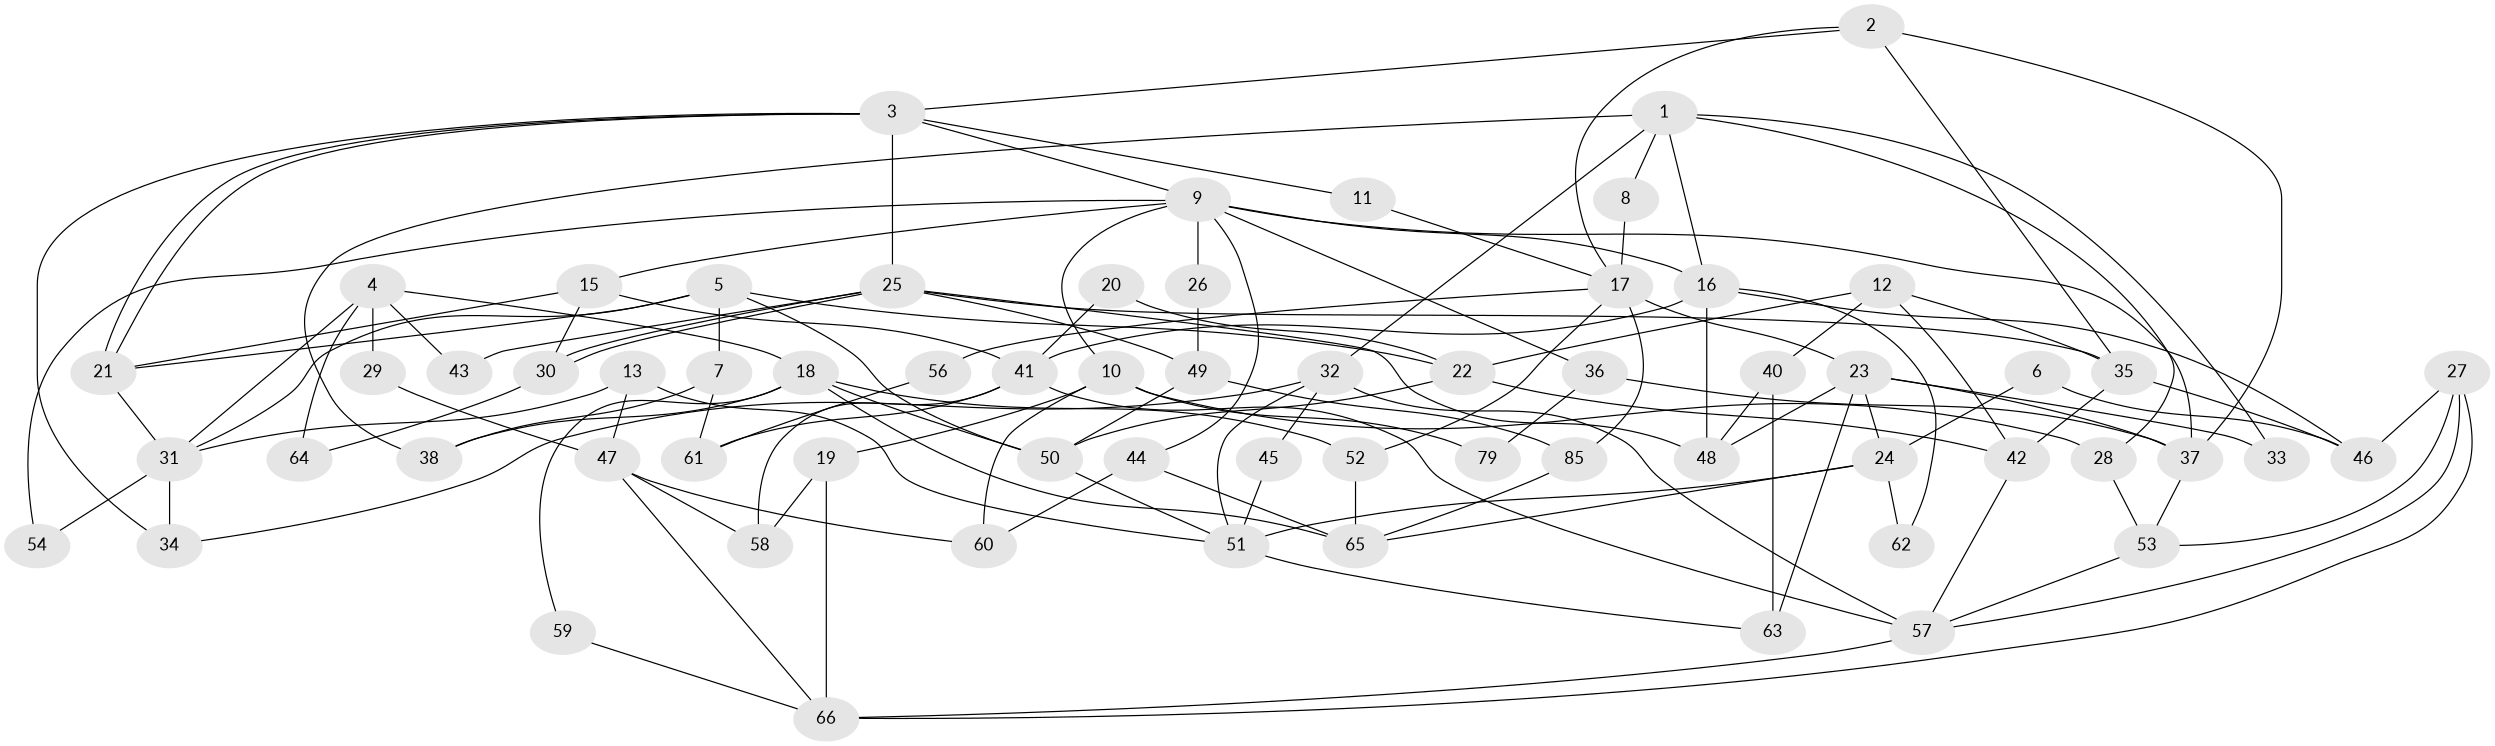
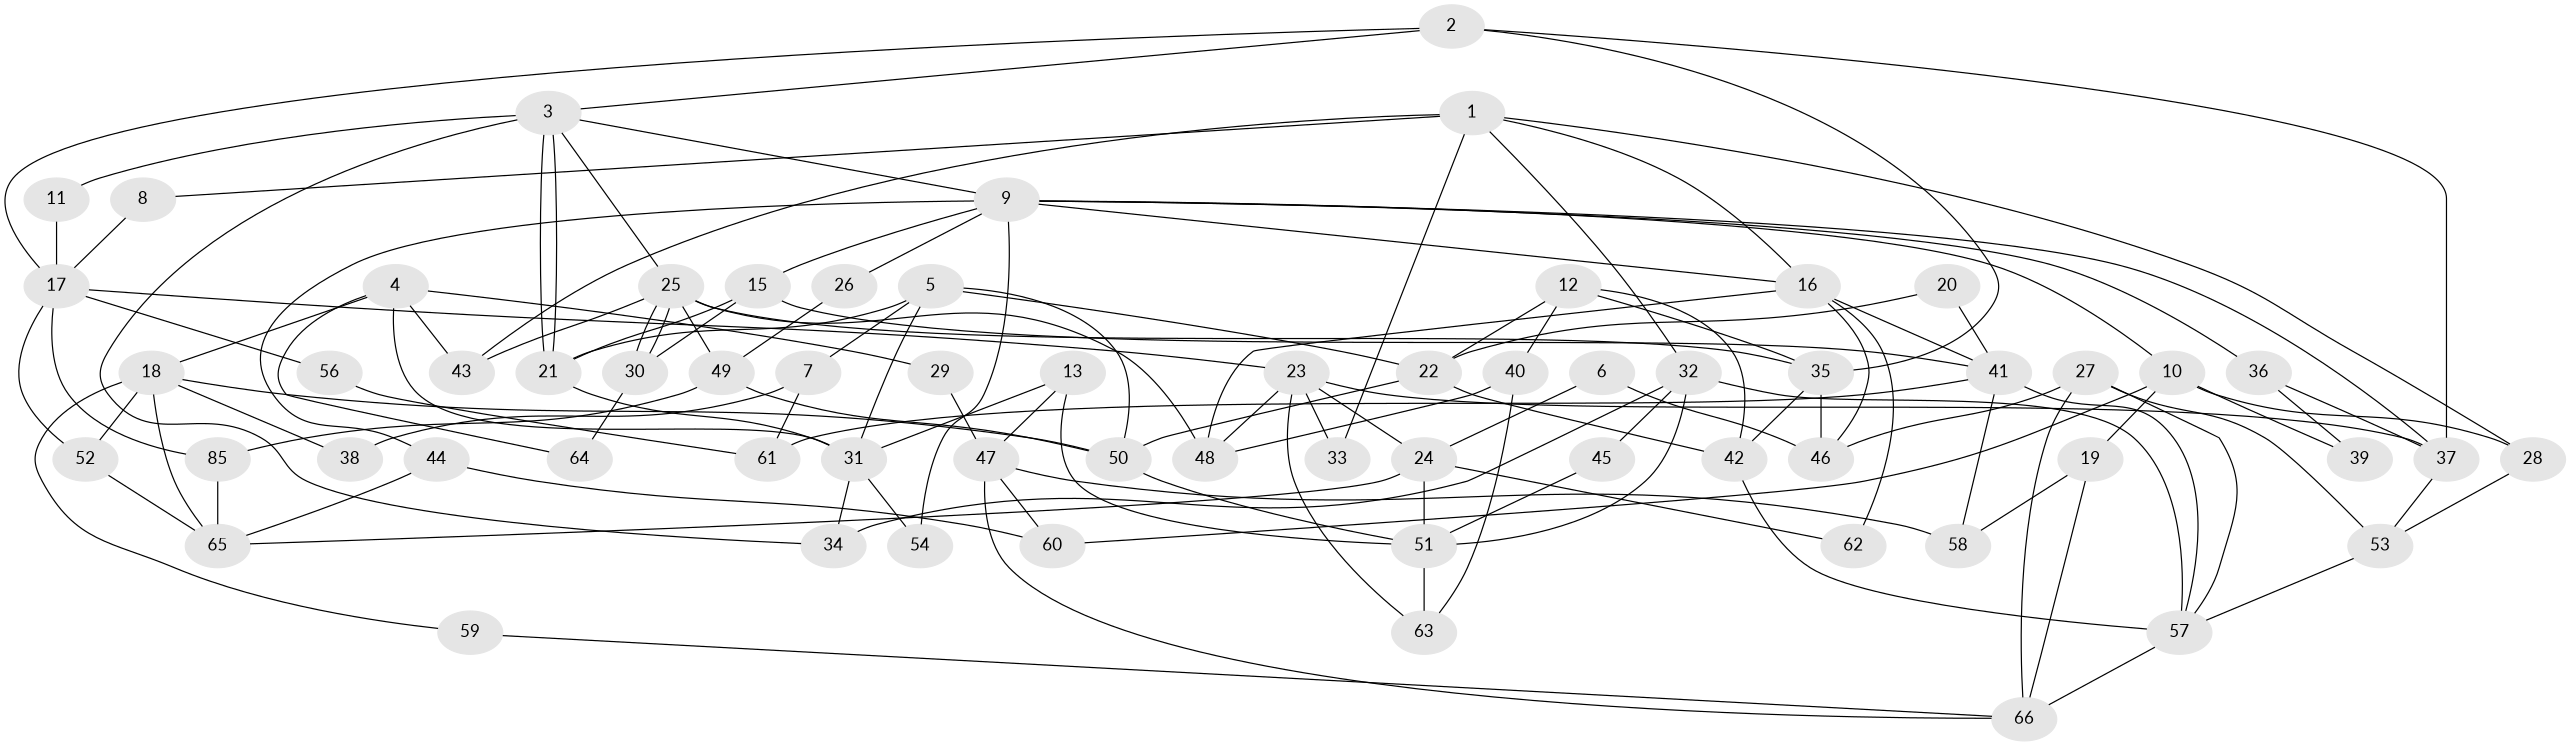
edge "1" -- "38": now "1" -- "43"
node "79": label "79" -> "39"
